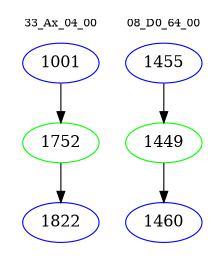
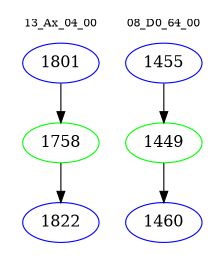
cluster "33_Ax_04_00": label "33_Ax_04_00" -> "13_Ax_04_00"
node "1001": label "1001" -> "1801"
node "1752": label "1752" -> "1758"
